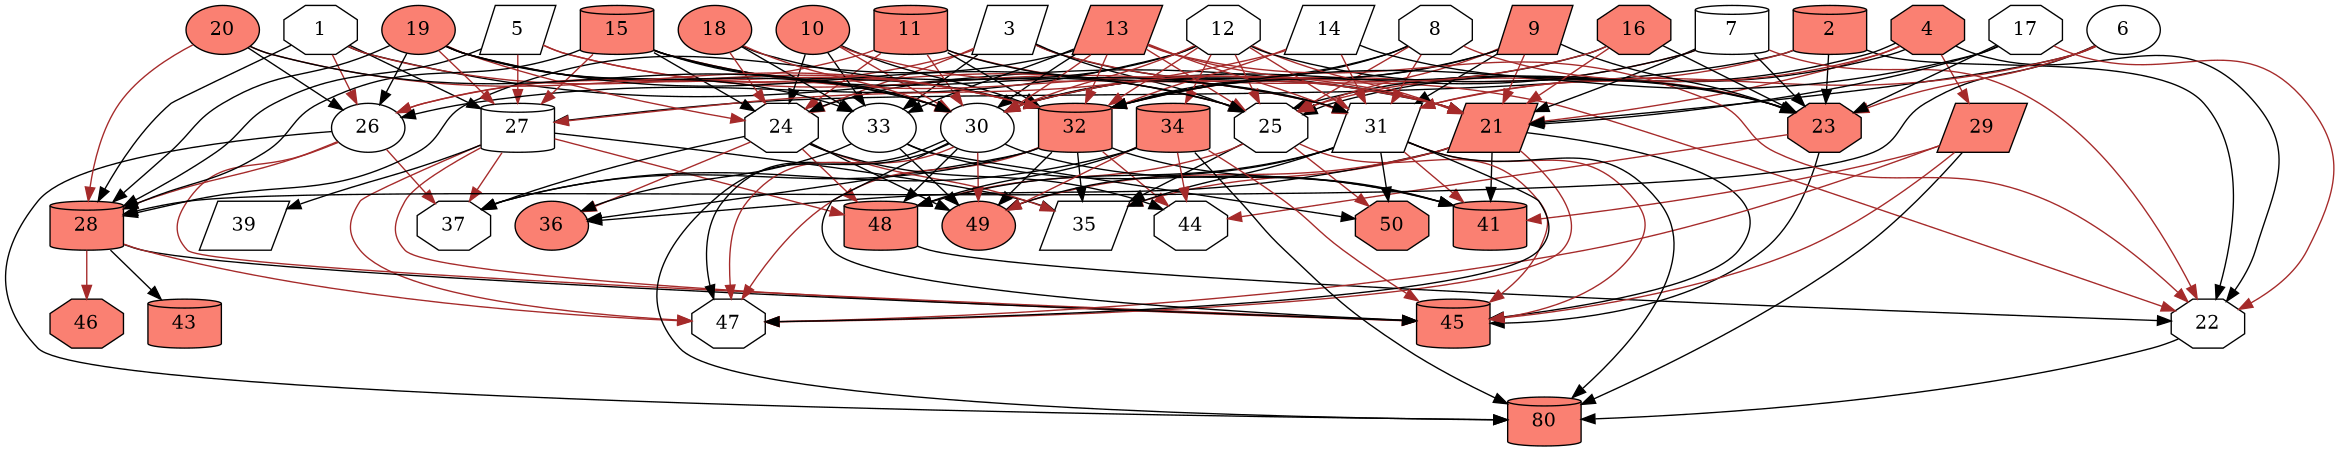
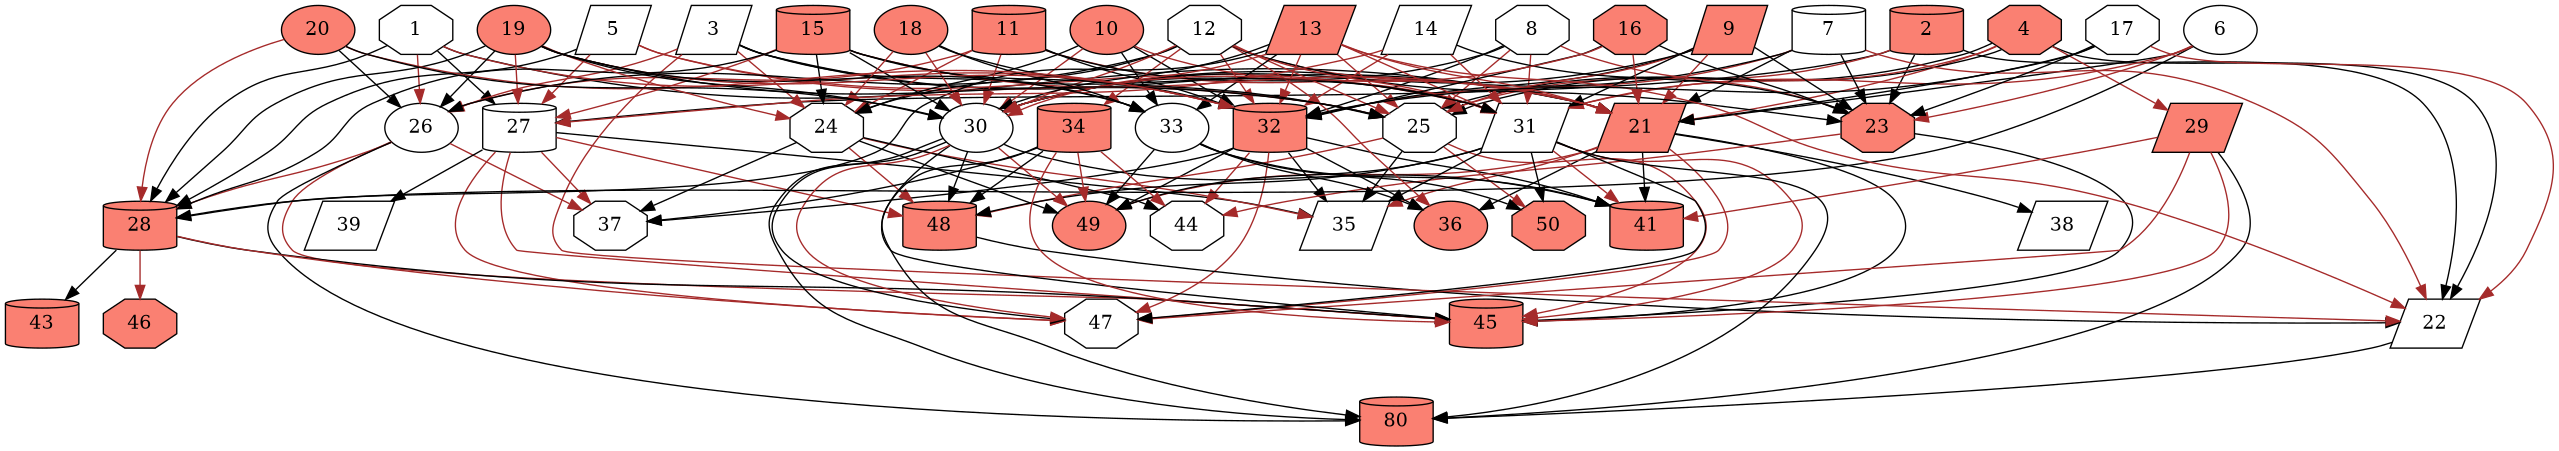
edge "24" -> "36": now "12" -> "36"
node "38": added
node "22": shape octagon -> parallelogram
